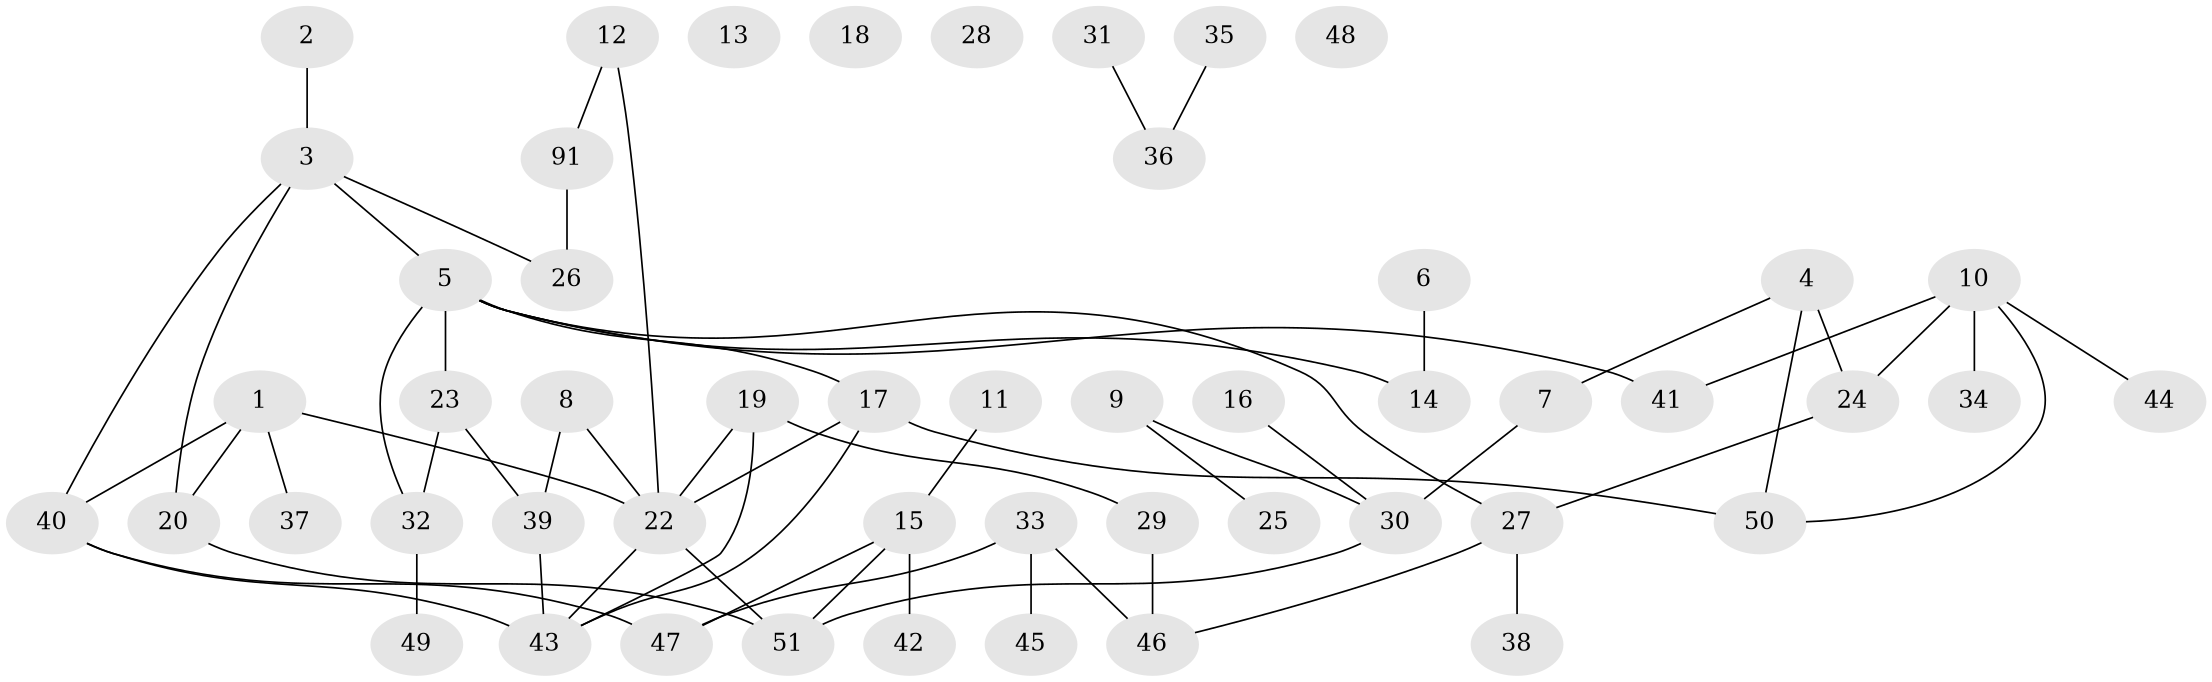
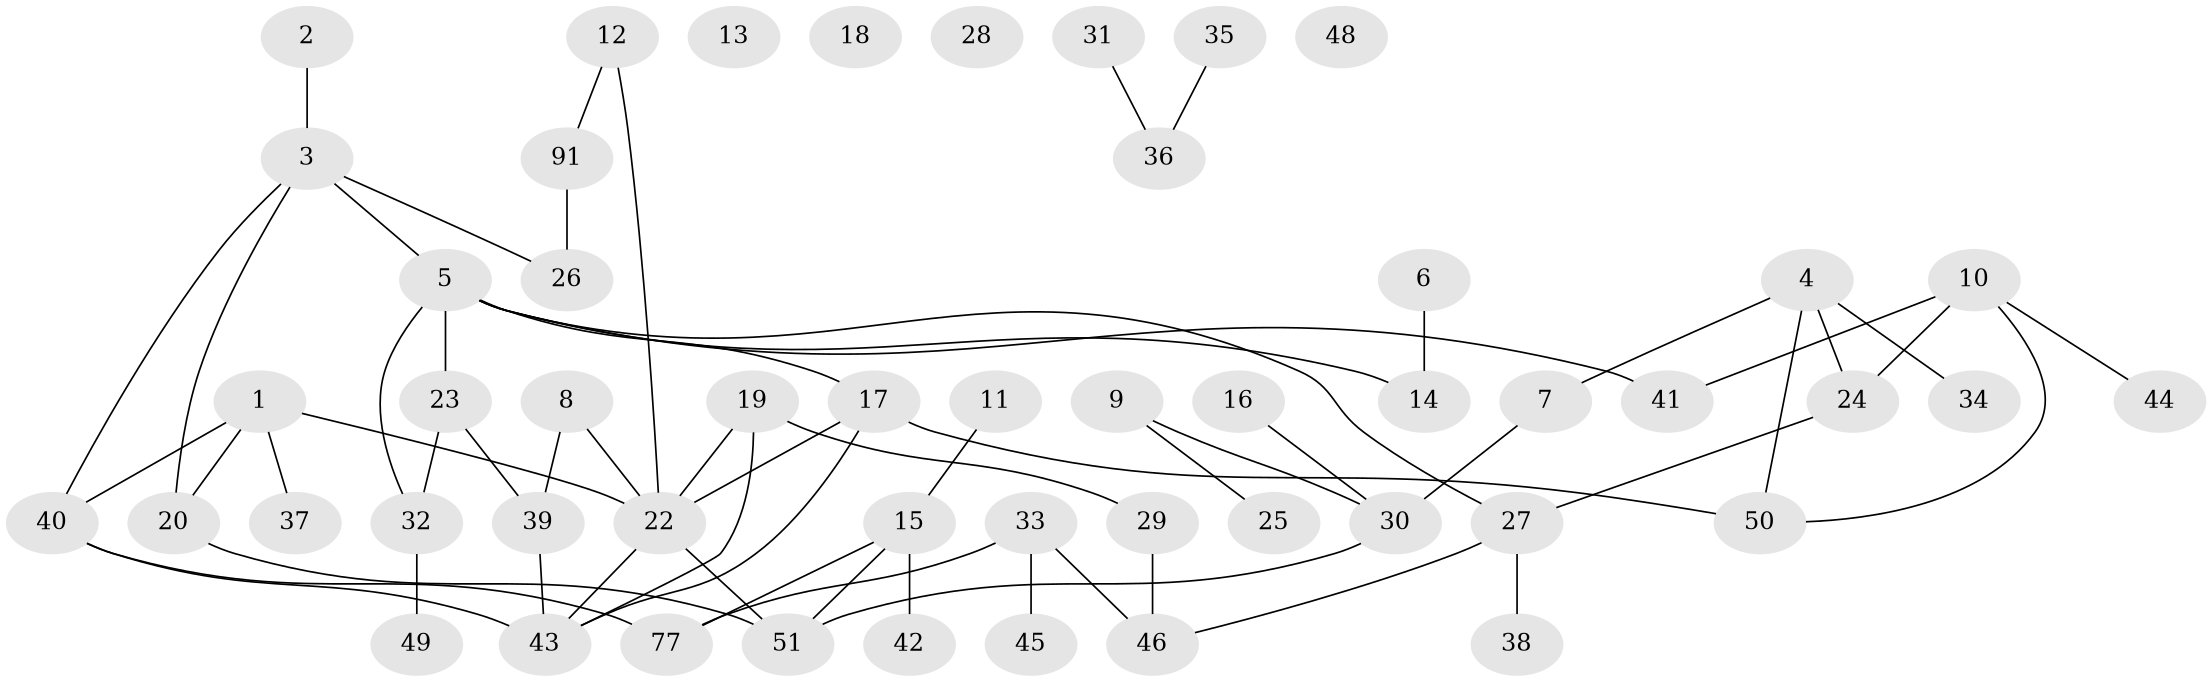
edge "10" -- "34": now "4" -- "34"
node "47": label "47" -> "77"
